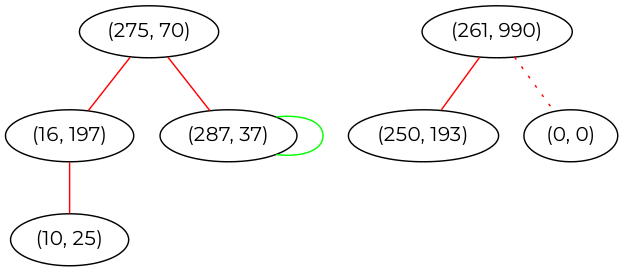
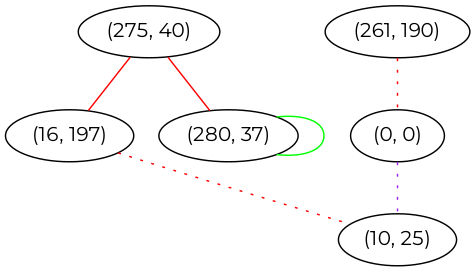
node "(275, 70)": label "(275, 70)" -> "(275, 40)"
node "(261, 990)": label "(261, 990)" -> "(261, 190)"
node "(287, 37)": label "(287, 37)" -> "(280, 37)"
node "(250, 193)": removed
edge "(16, 197)" -- "(10, 25)": style solid -> dotted
edge "(0, 0)" -- "(10, 25)": added
